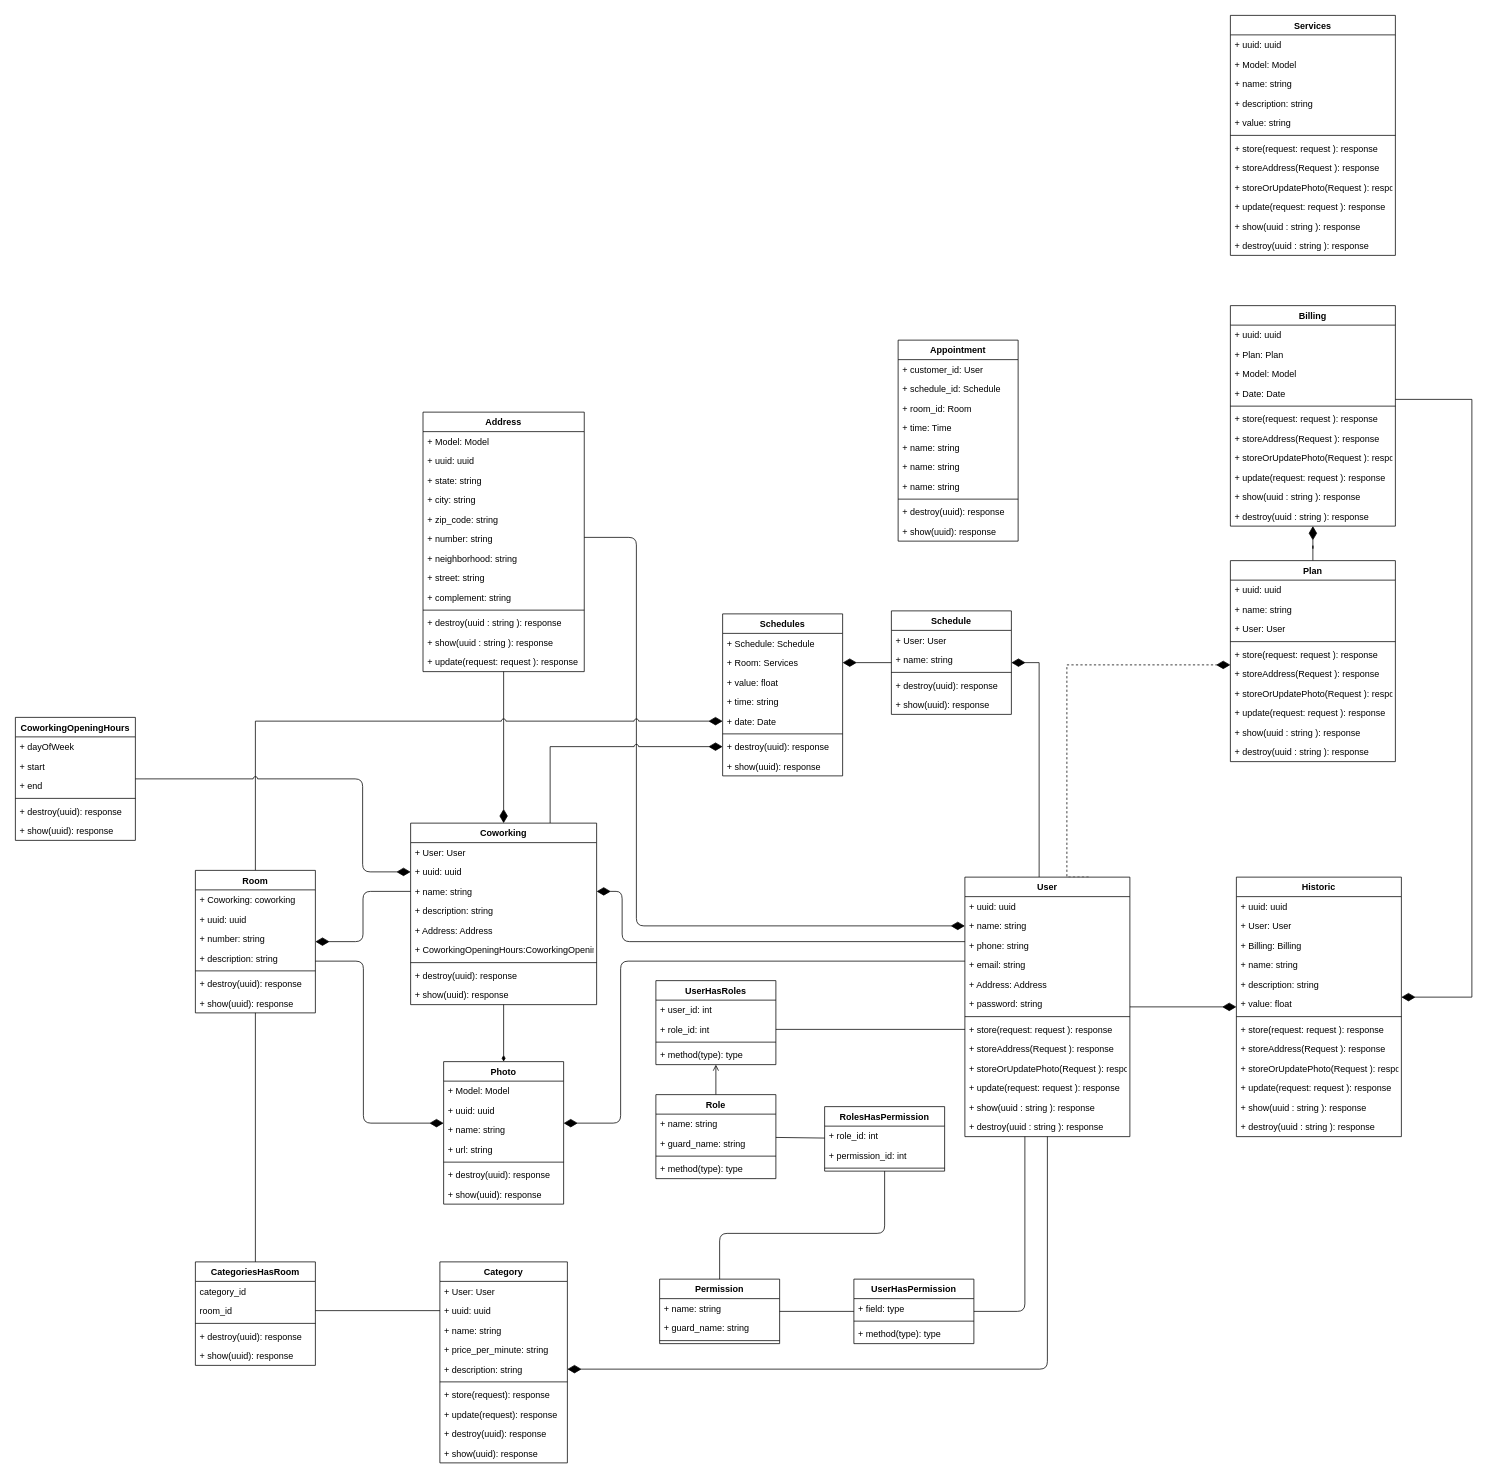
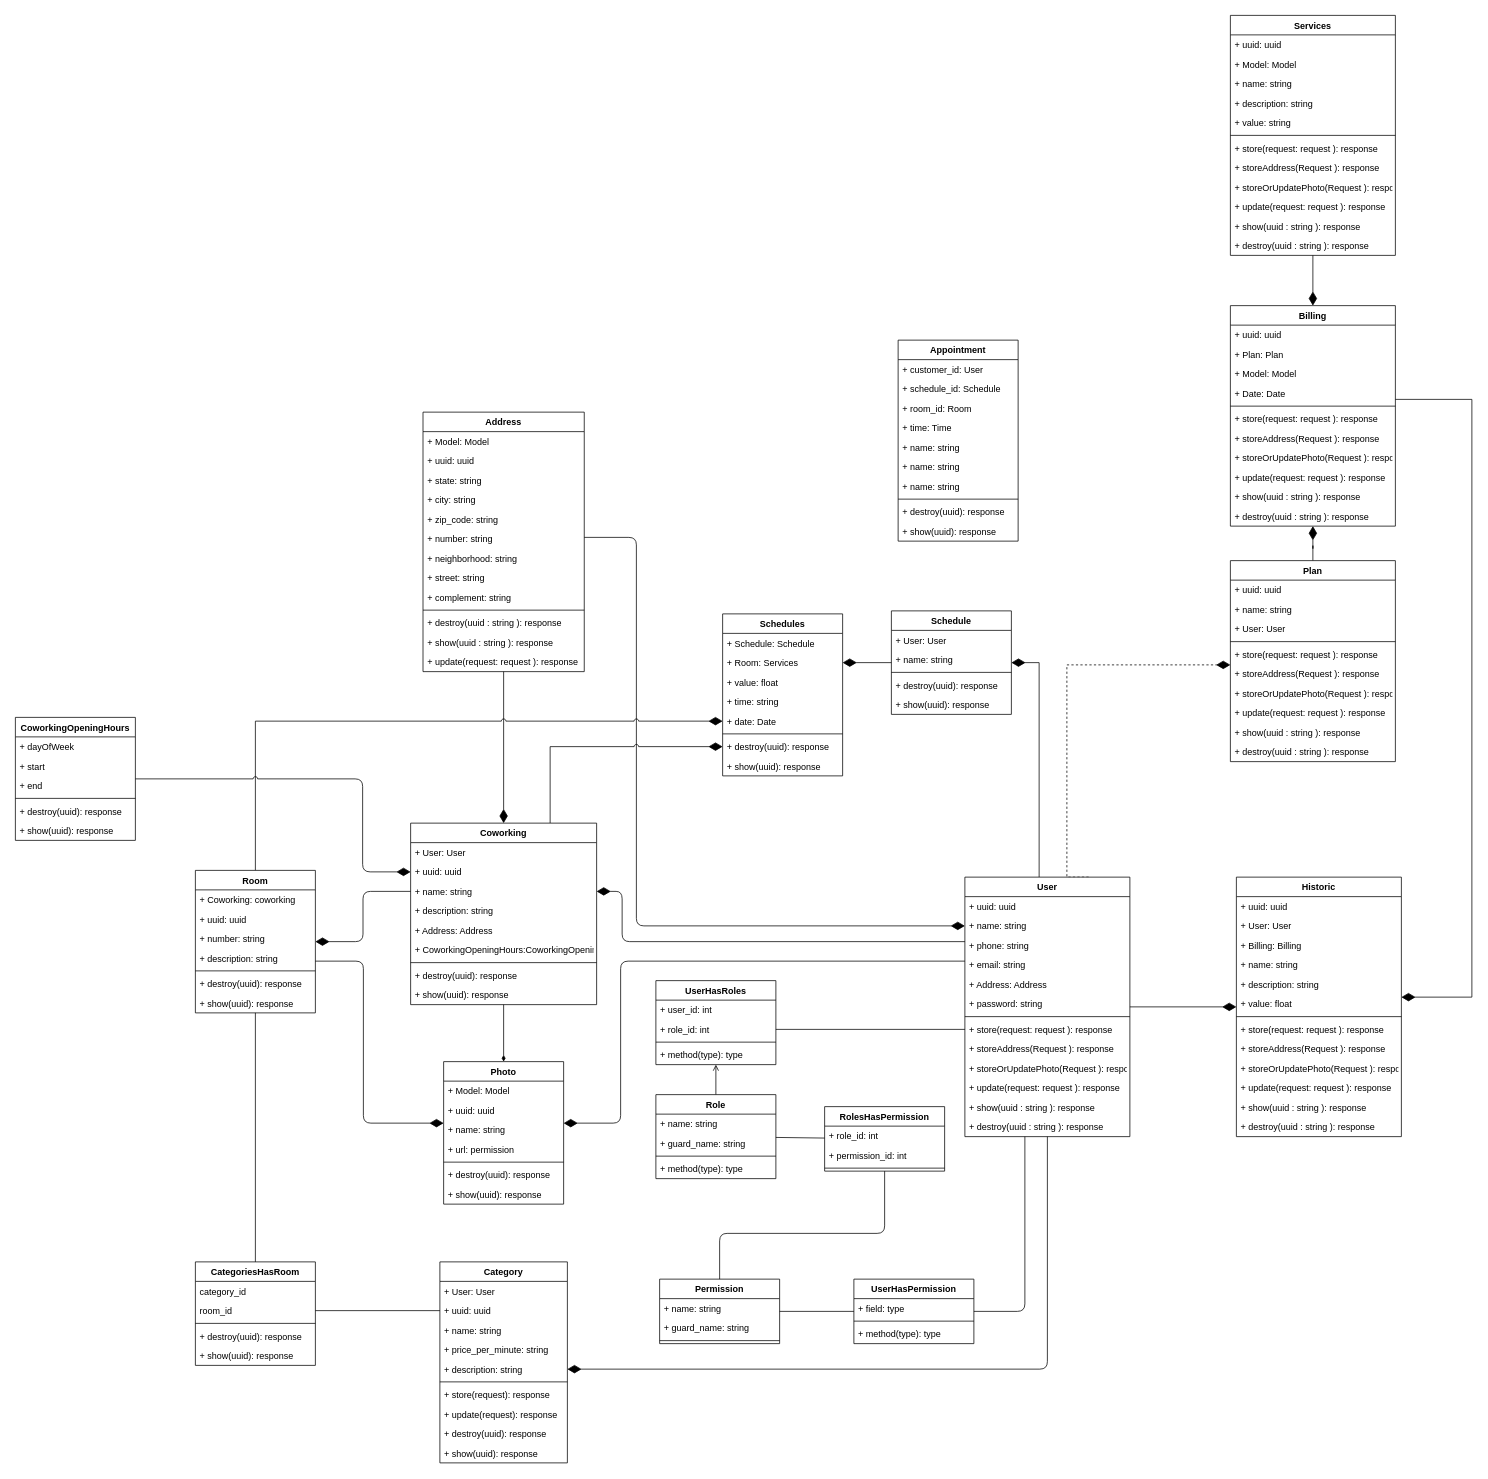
edge "Services" -> "Billing": added
node "+ url: string": label "+ url: string" -> "+ url: permission"
